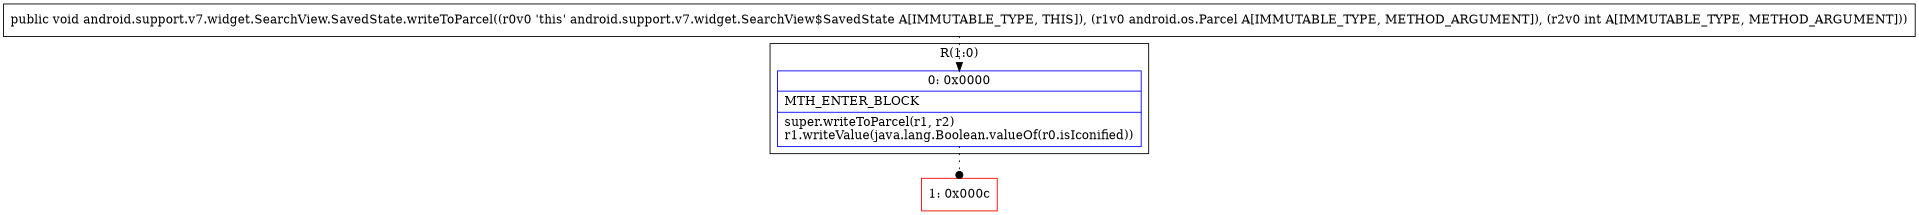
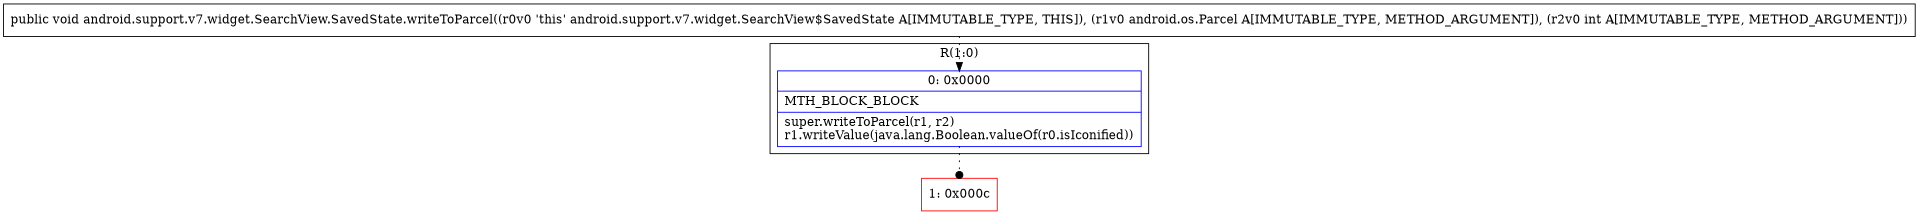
node "0: 0x0000": text "MTH_ENTER_BLOCK" -> "MTH_BLOCK_BLOCK"
